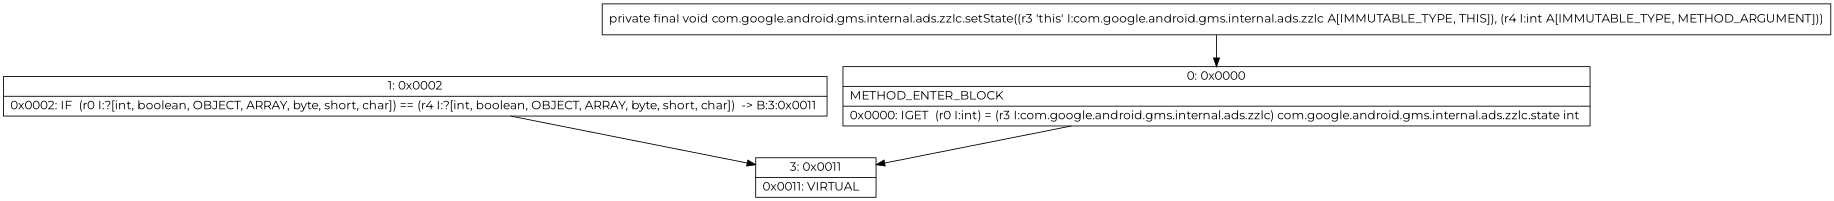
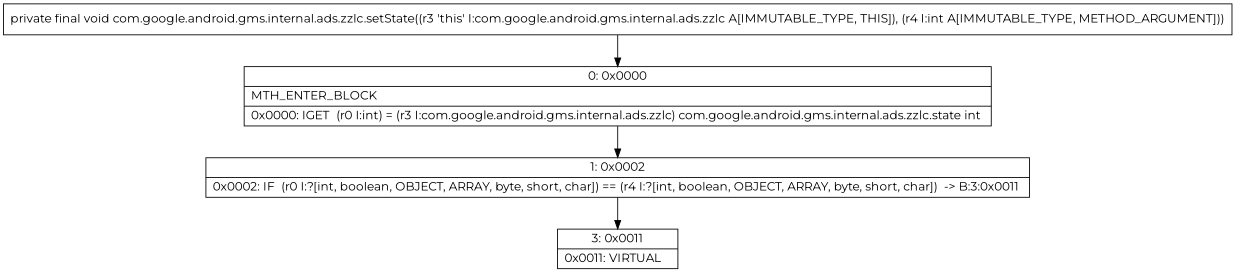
node "0: 0x0000": text "METHOD_ENTER_BLOCK" -> "MTH_ENTER_BLOCK"
edge "0: 0x0000" -> "3: 0x0011": now "0: 0x0000" -> "1: 0x0002"
